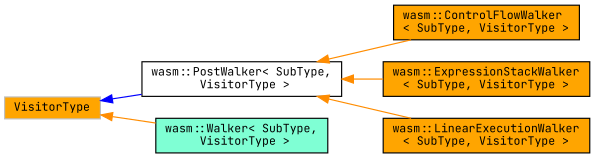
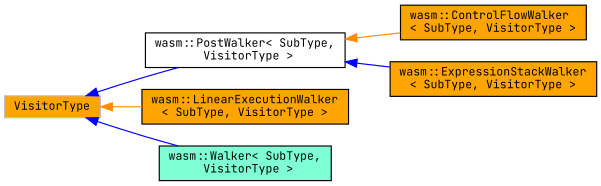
edge "wasm::ExpressionStackWalker < SubType, VisitorType >" -> "wasm::PostWalker< SubType, VisitorType >": color darkorange -> blue
edge "wasm::LinearExecutionWalker < SubType, VisitorType >" -> "wasm::PostWalker< SubType, VisitorType >": now "wasm::LinearExecutionWalker < SubType, VisitorType >" -> "VisitorType"
edge "wasm::Walker< SubType, VisitorType >" -> "VisitorType": color darkorange -> blue
